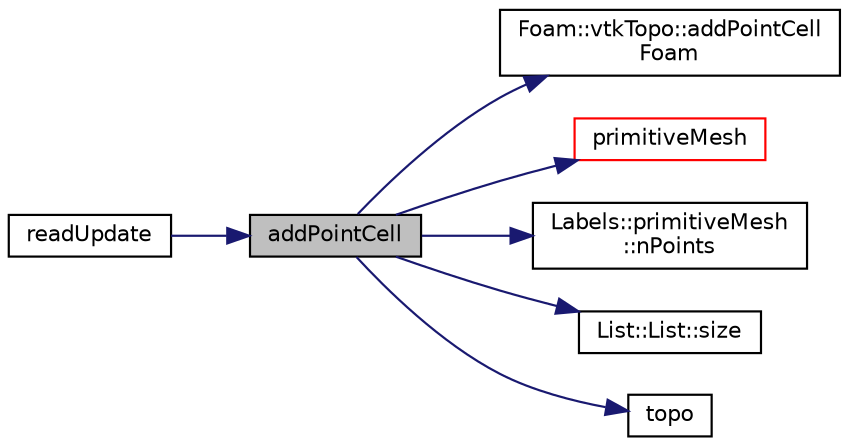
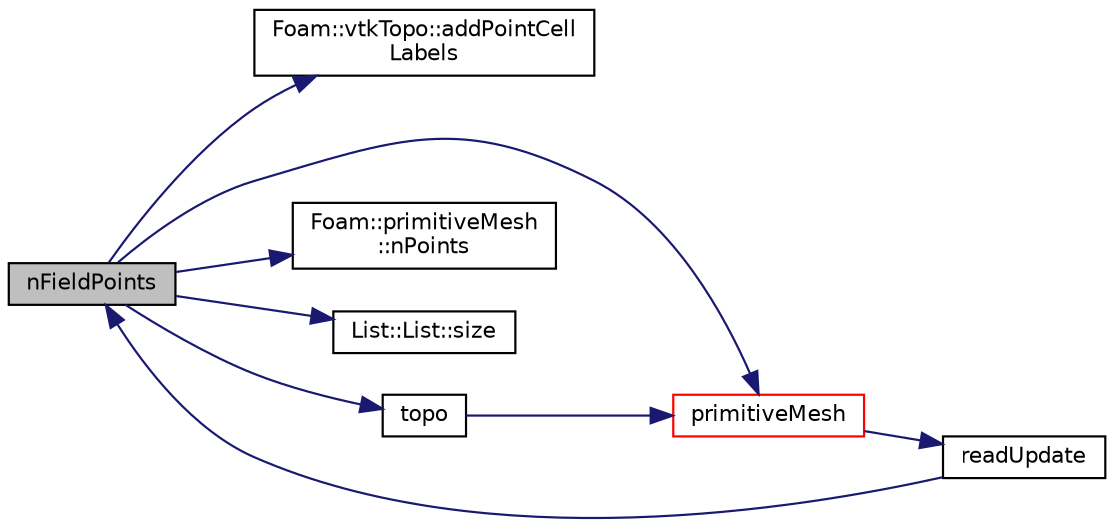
node "Foam::vtkTopo::addPointCell Foam": label "Foam::vtkTopo::addPointCell Foam" -> "Foam::vtkTopo::addPointCell Labels"
node "addPointCell": label "addPointCell" -> "nFieldPoints"
node "Labels::primitiveMesh ::nPoints": label "Labels::primitiveMesh ::nPoints" -> "Foam::primitiveMesh ::nPoints"
edge "topo" -> "primitiveMesh": added
edge "primitiveMesh" -> "readUpdate": added
